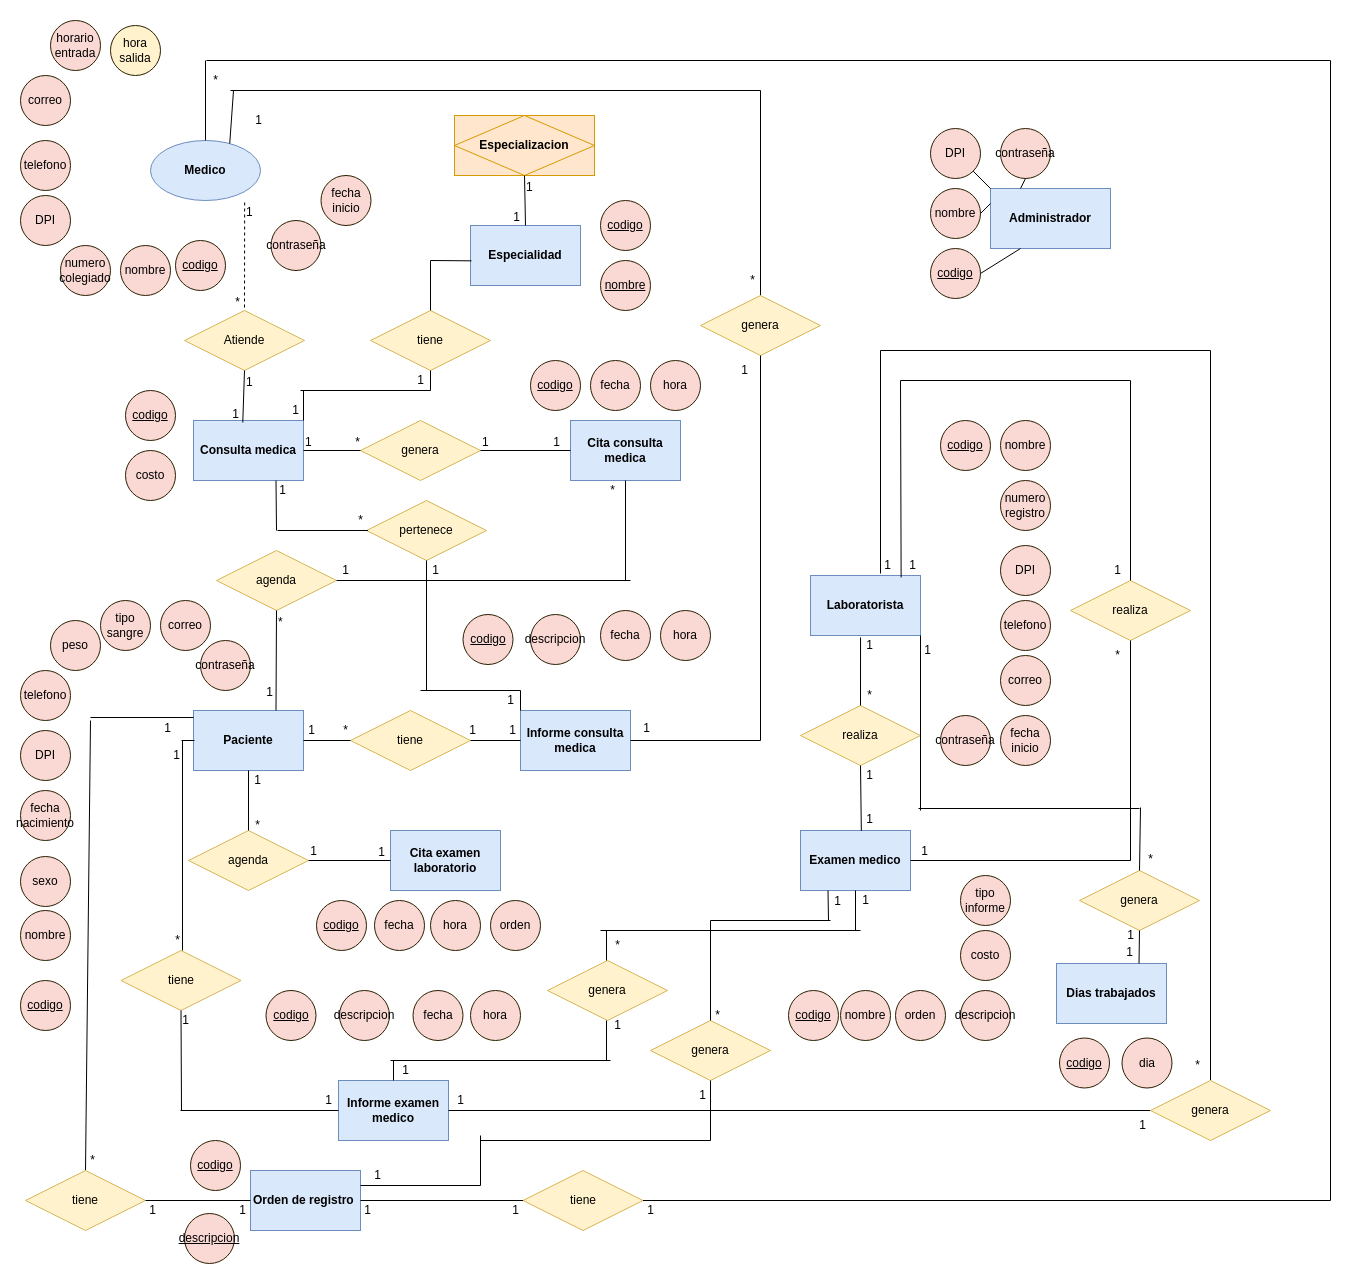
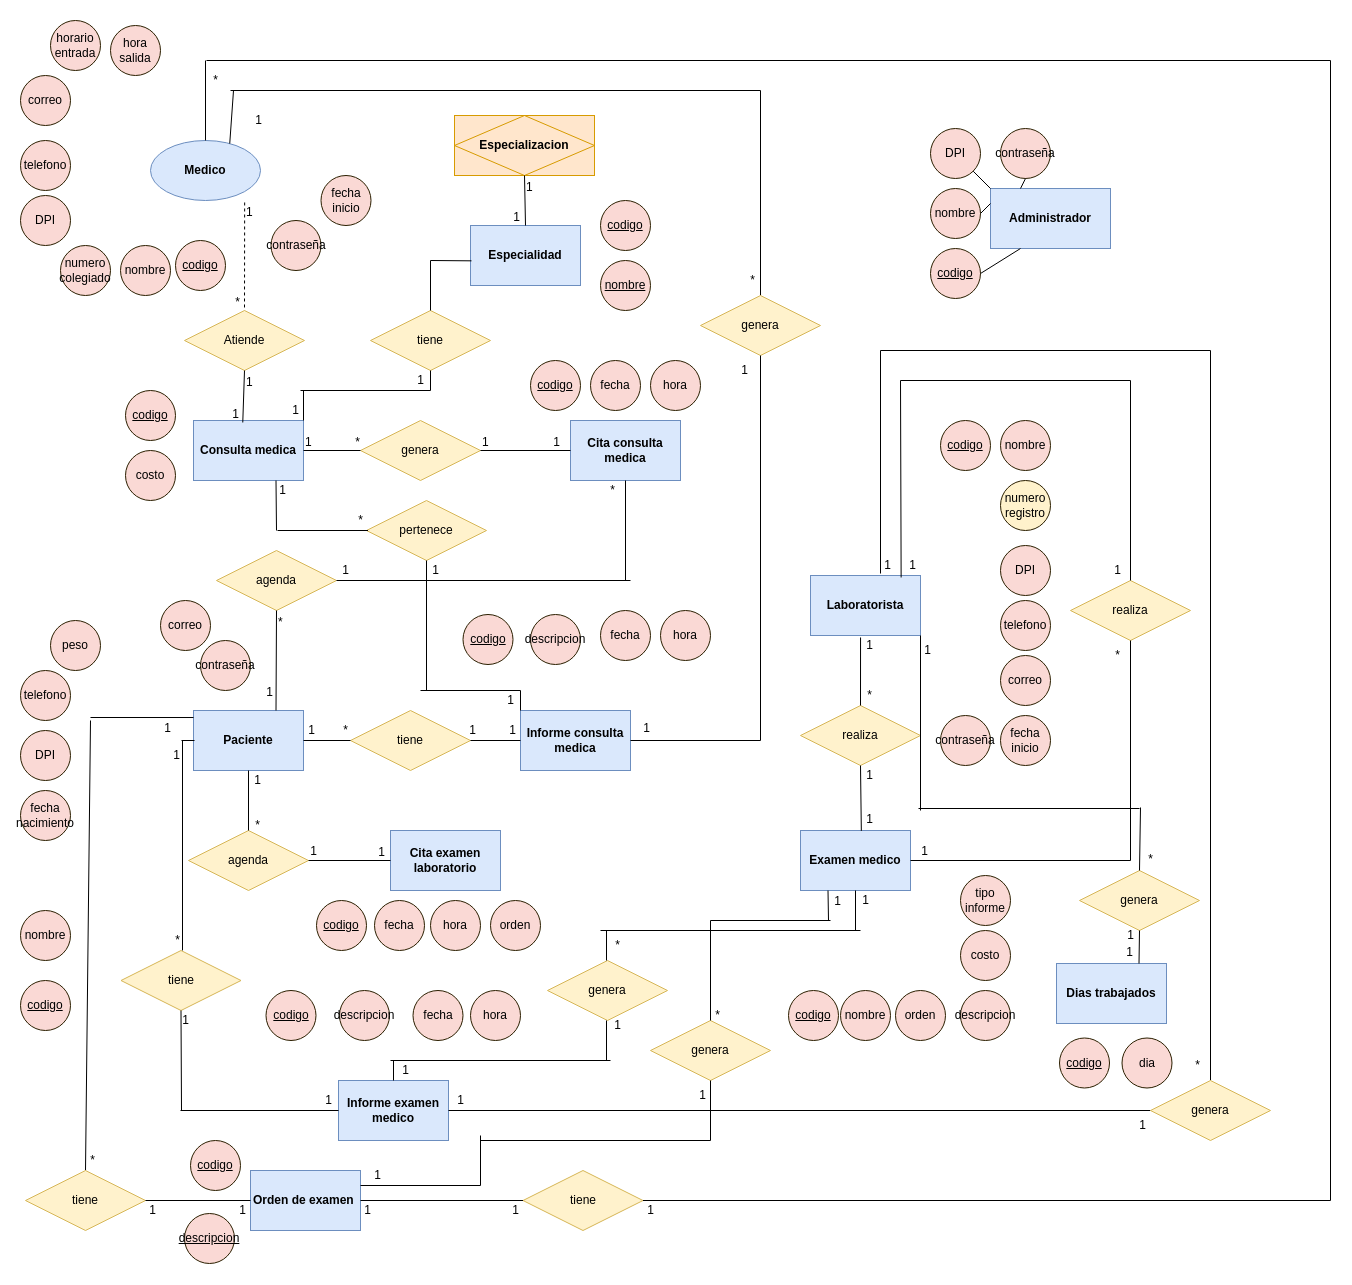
node "hora salida": fillcolor #fff2cc -> #fad9d5
node "numero registro": fillcolor #fad9d5 -> #fff2cc
node "tipo sangre": removed
node "sexo": removed
node "Orden de registro": label "Orden de registro" -> "Orden de examen"
